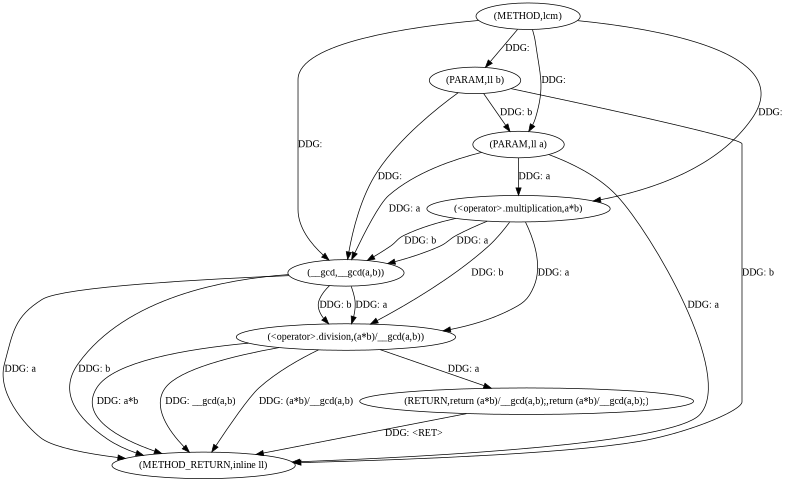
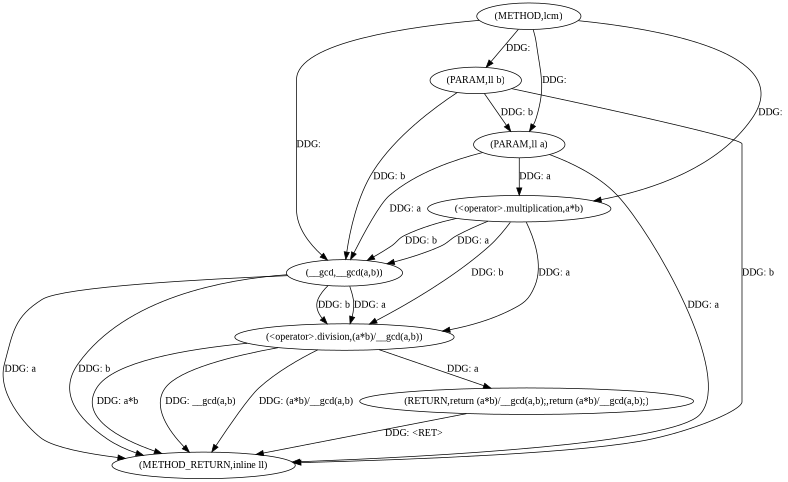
edge "(PARAM,ll b)" -> "(__gcd,__gcd(a,b))": label "DDG: " -> "DDG: b"
